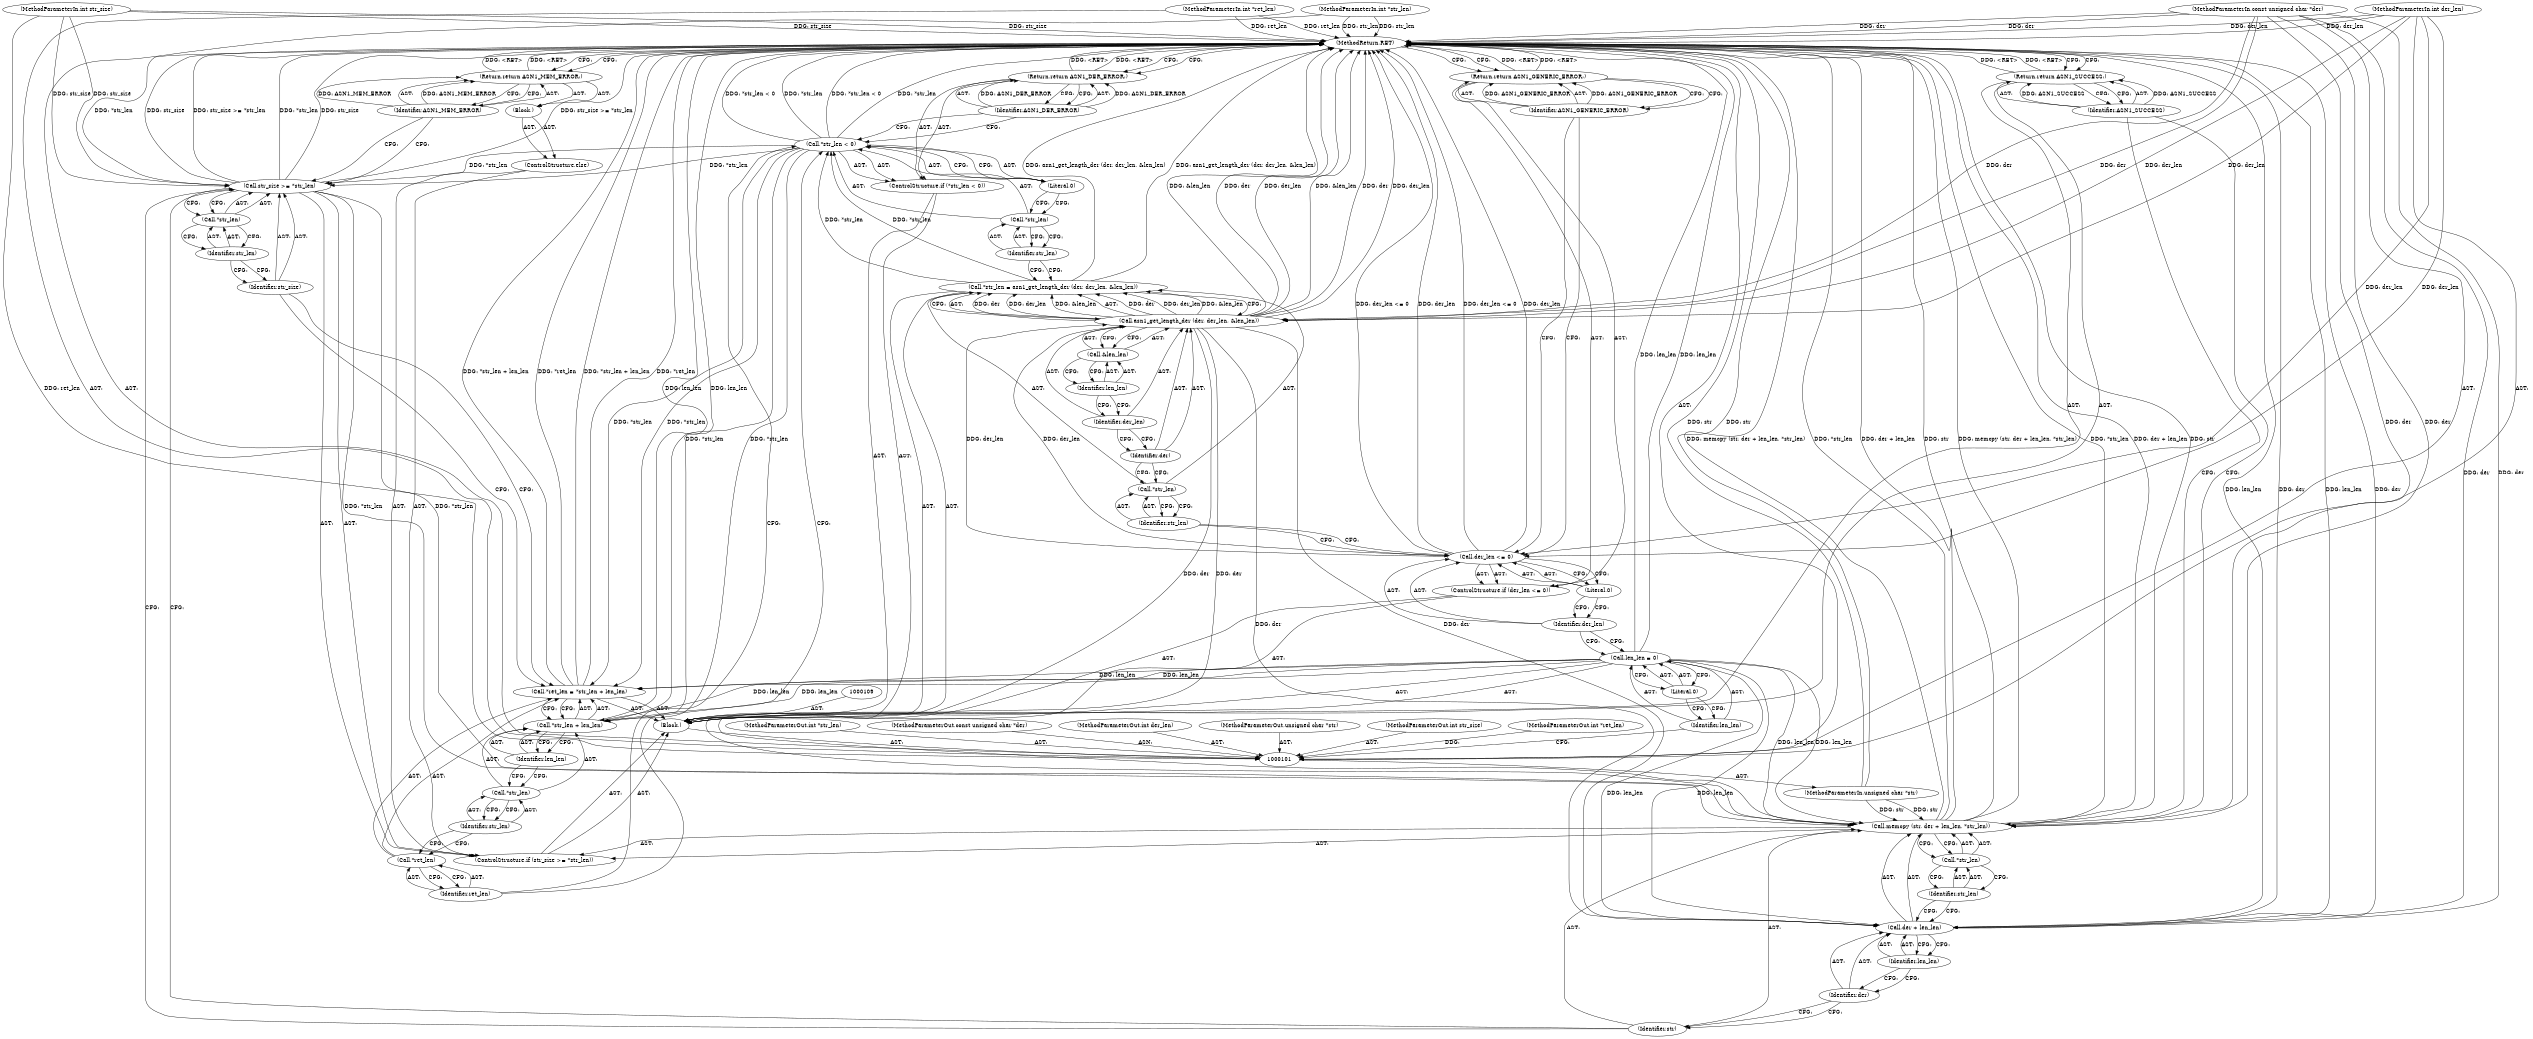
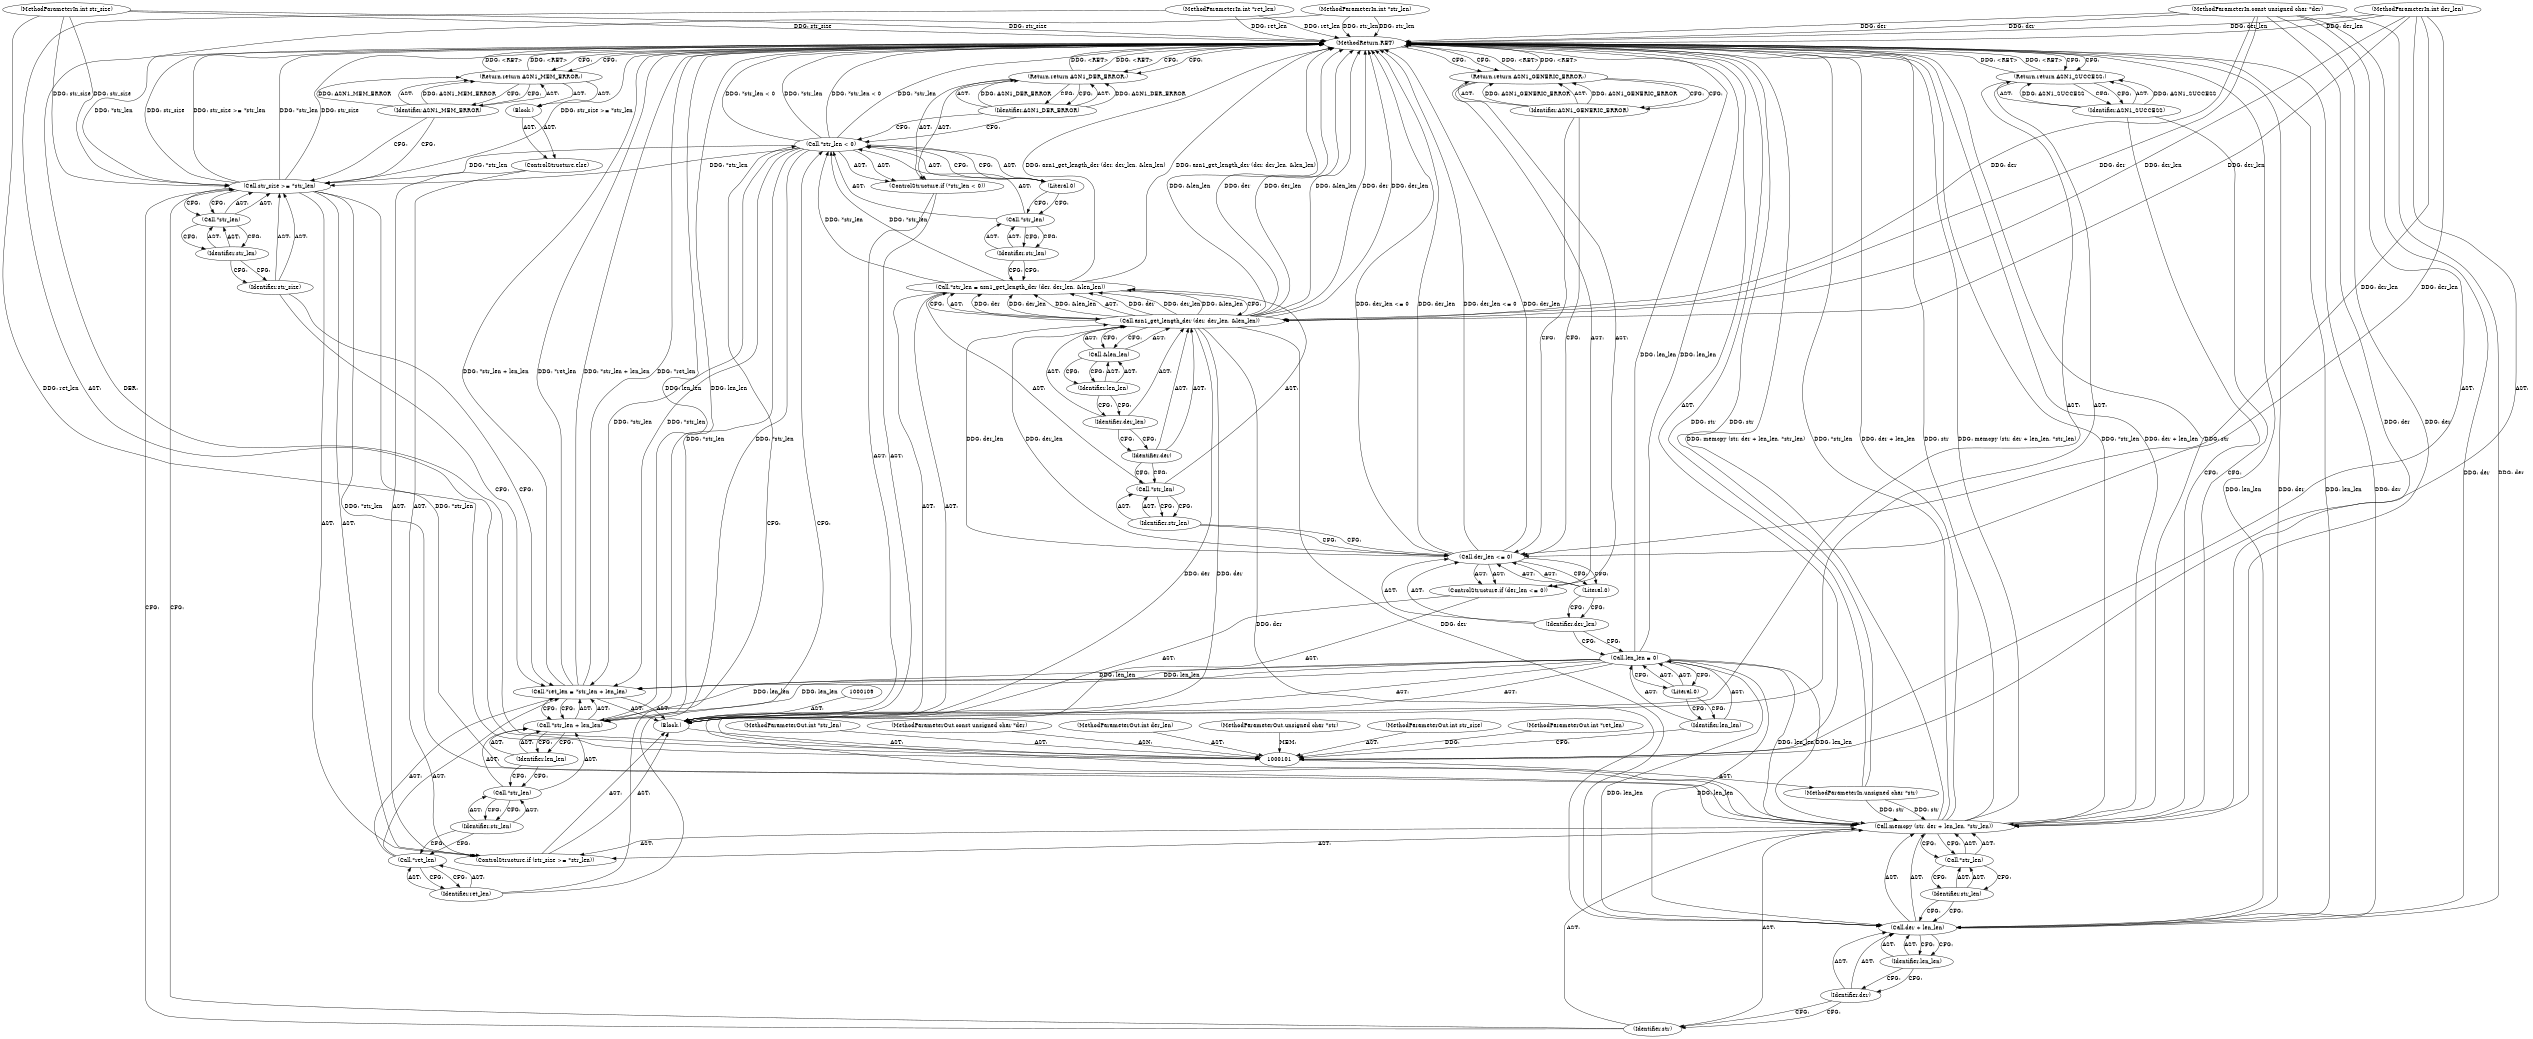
edge "(MethodParameterIn,int *str_len)" -> "1000101": label "AST: " -> "DER: "
edge "(MethodParameterOut,unsigned char *str)" -> "1000101": label "AST: " -> "MEM: "
